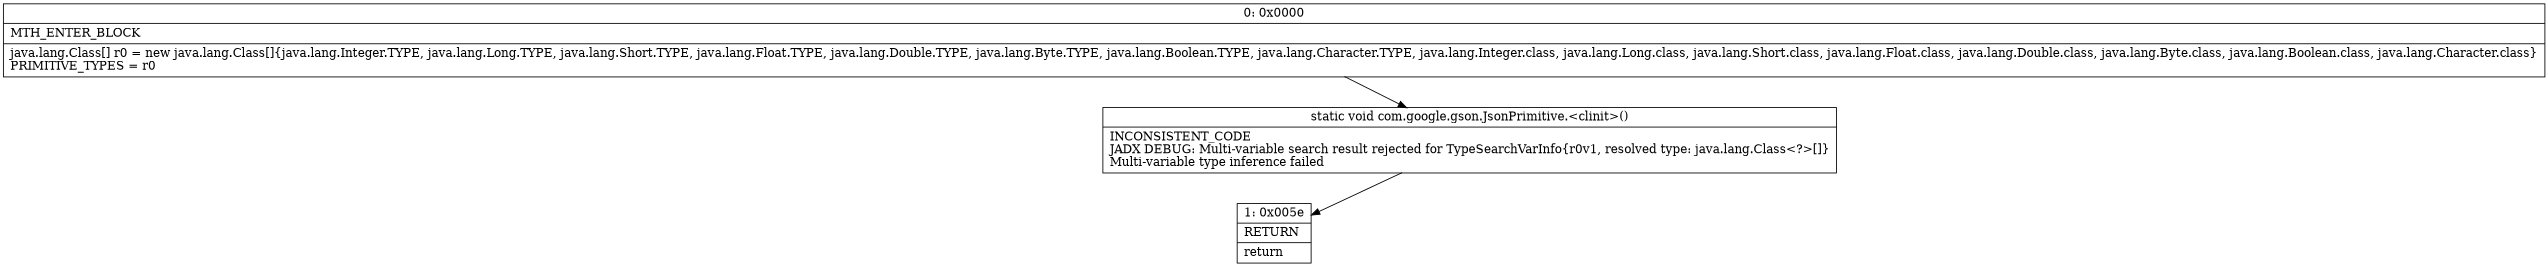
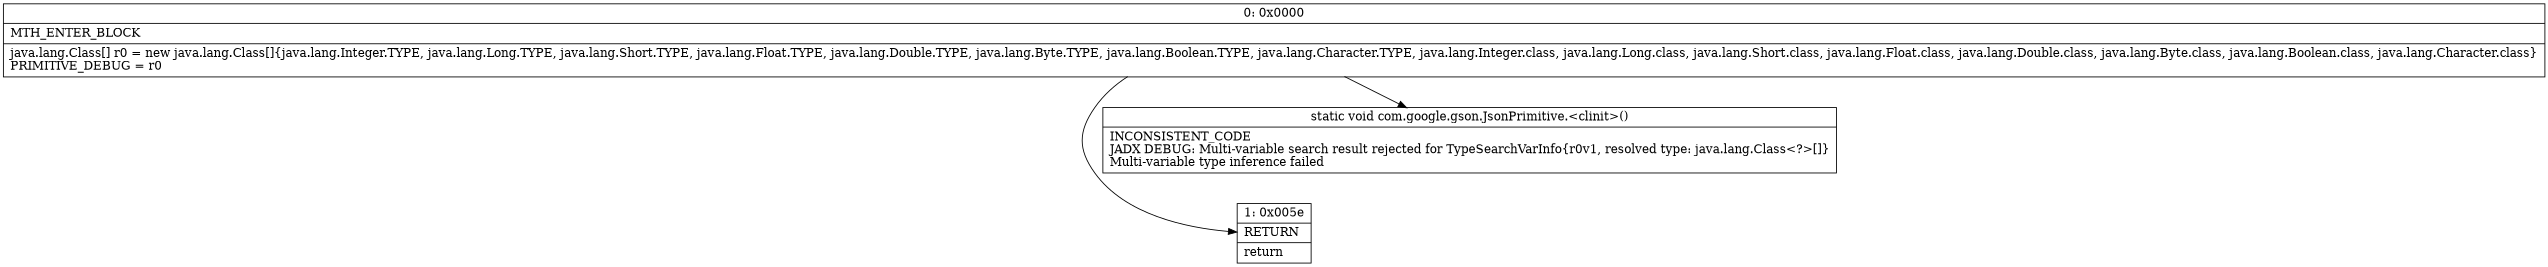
node "0: 0x0000": text "PRIMITIVE_TYPES = r0" -> "PRIMITIVE_DEBUG = r0"
edge "static void com.google.gson.JsonPrimitive.<clinit>()" -> "1: 0x005e": now "0: 0x0000" -> "1: 0x005e"
